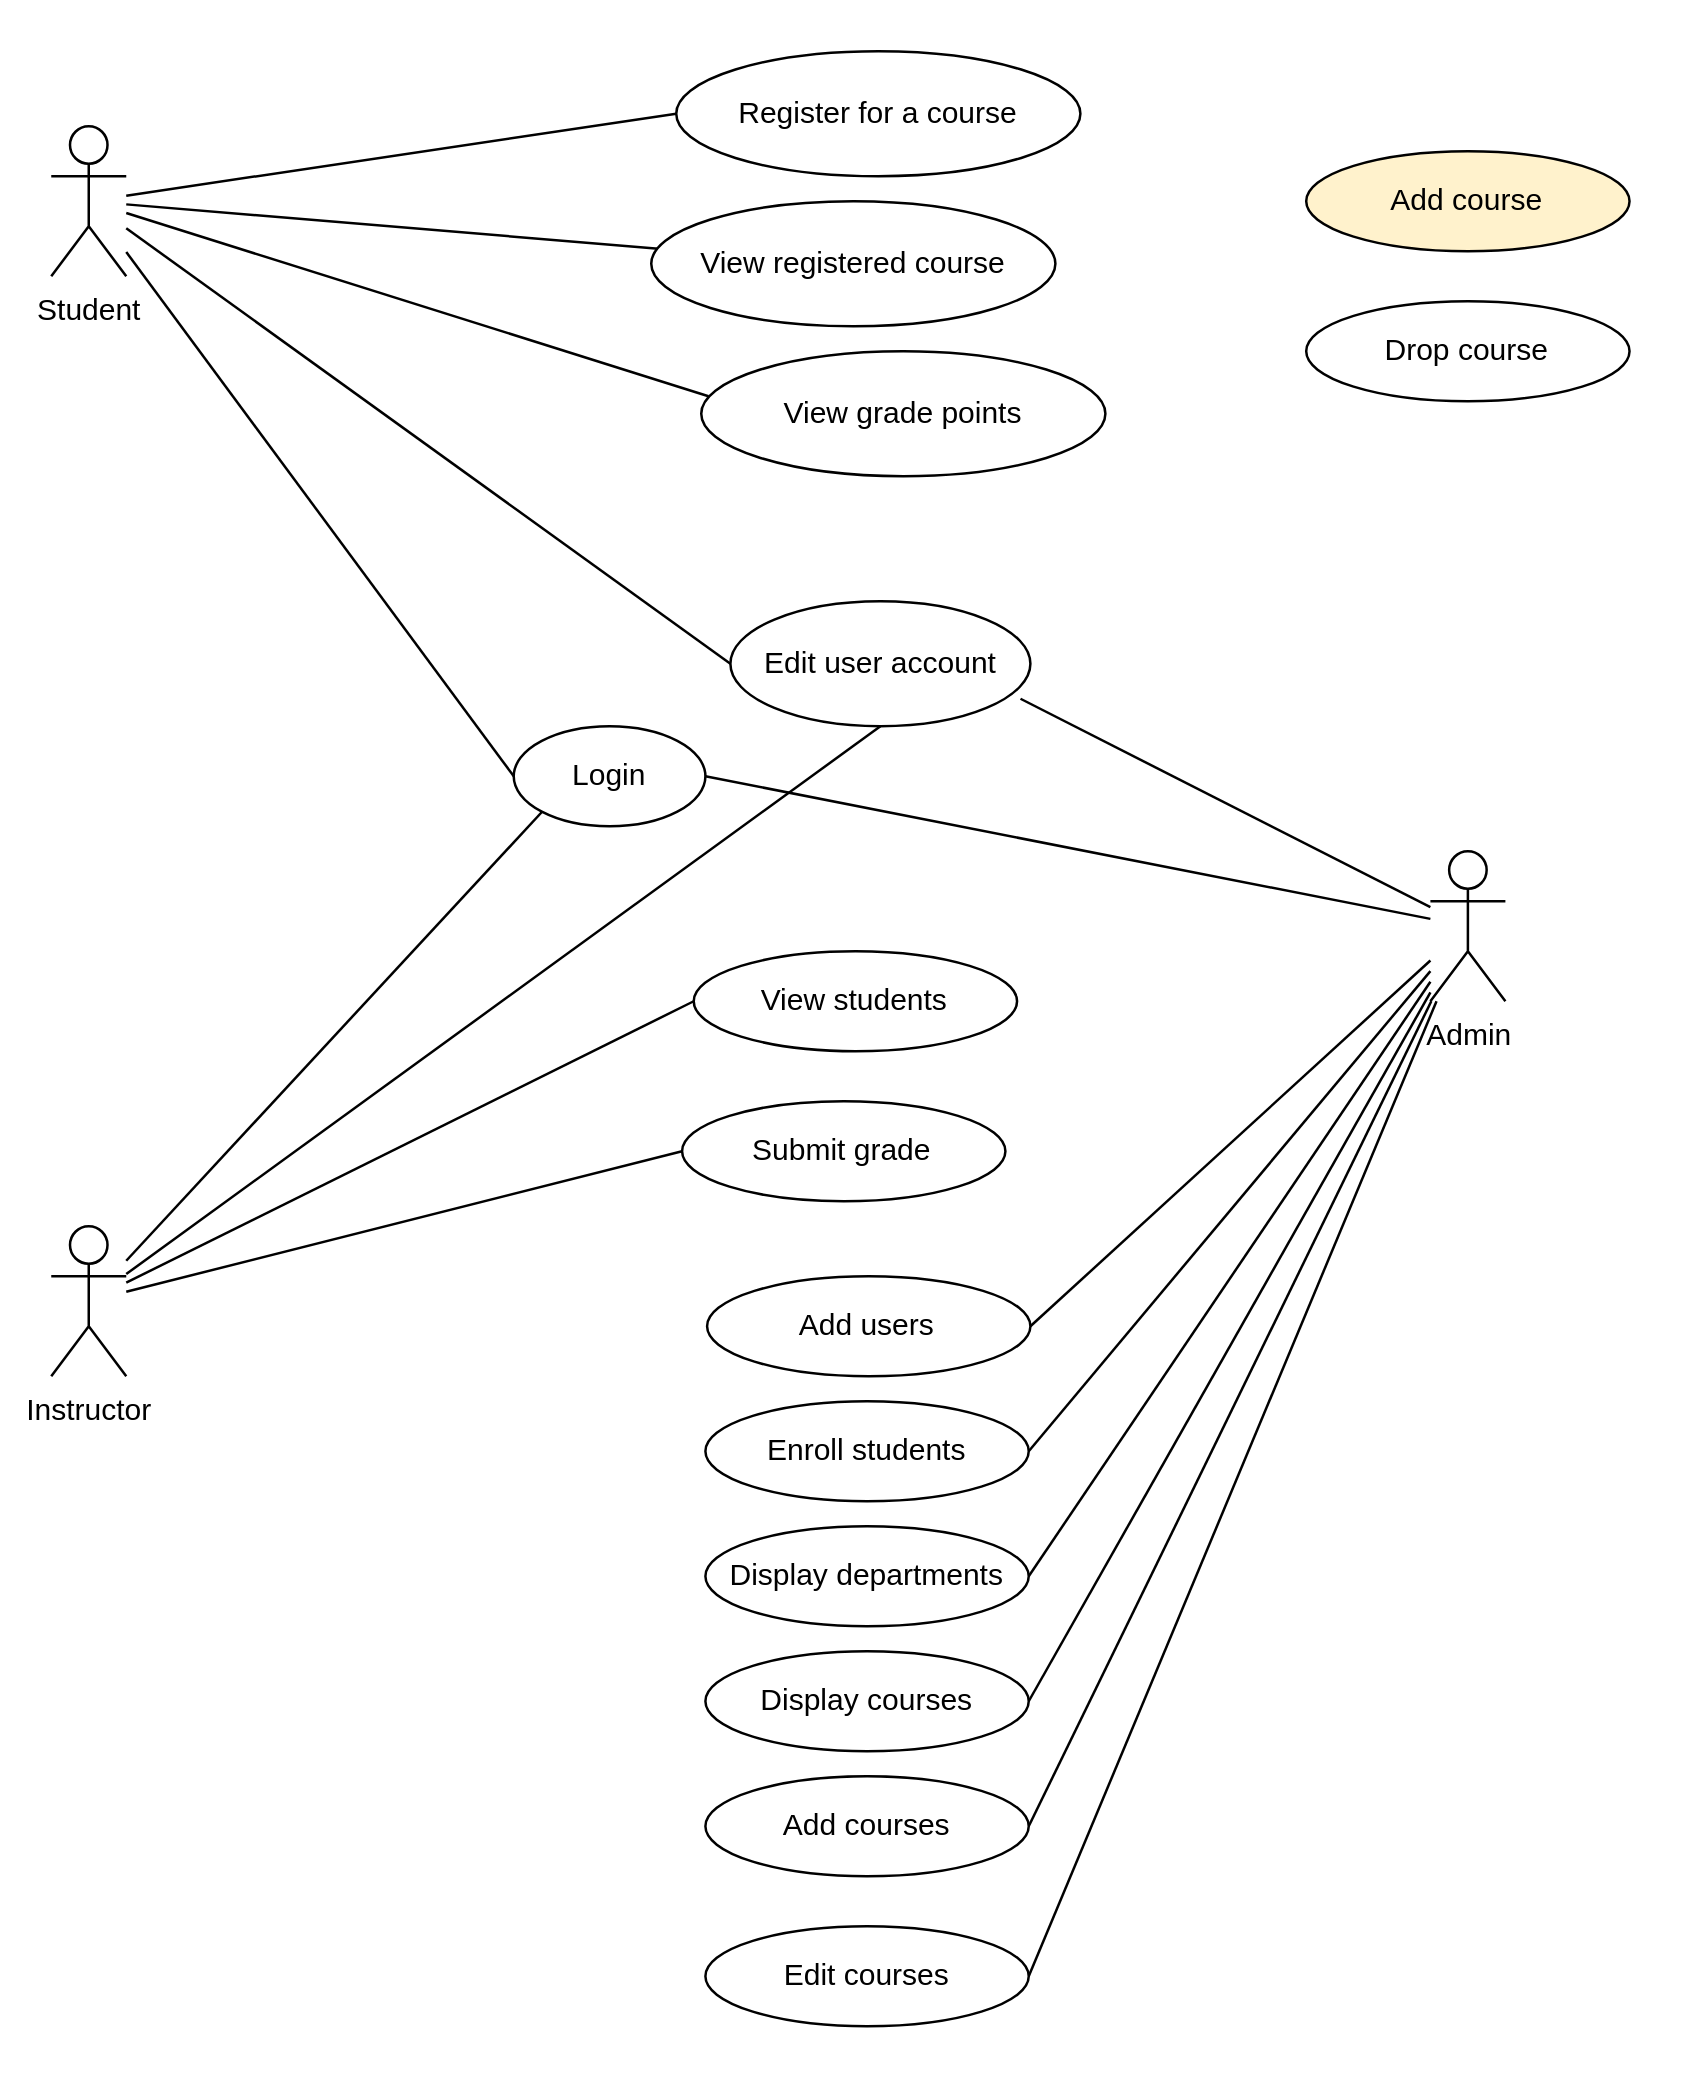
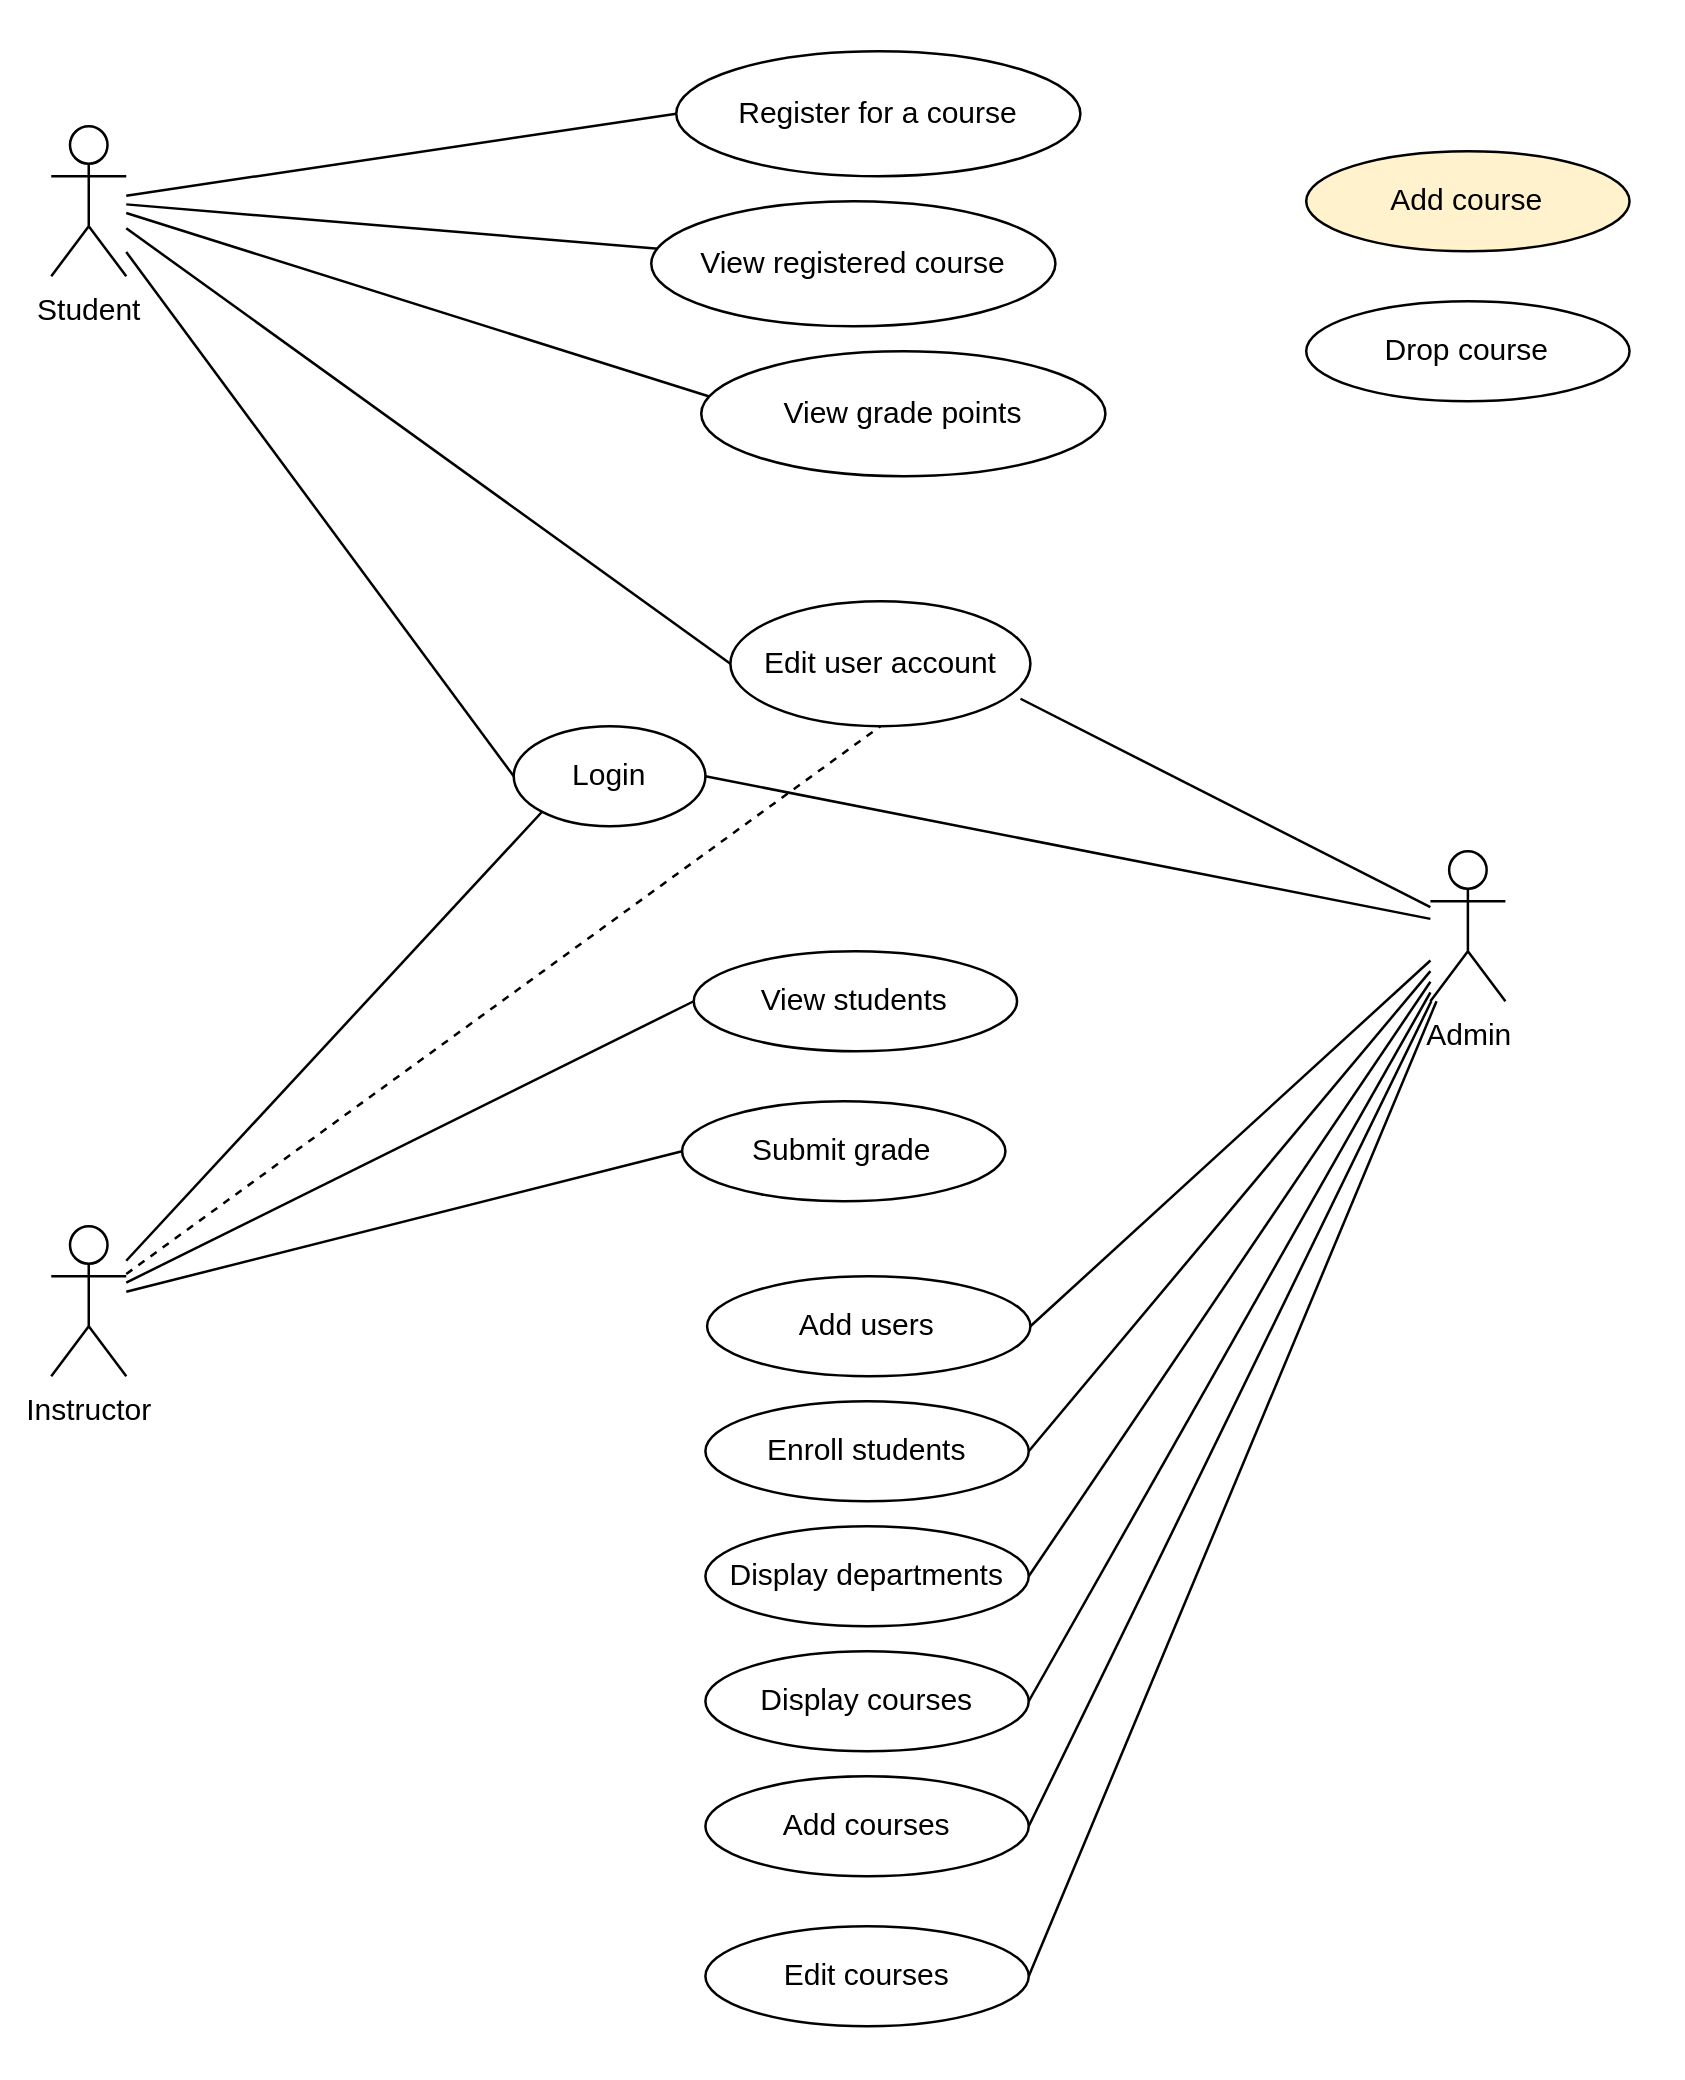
edge "Edit user account" -- "Instructor": style solid -> dashed
